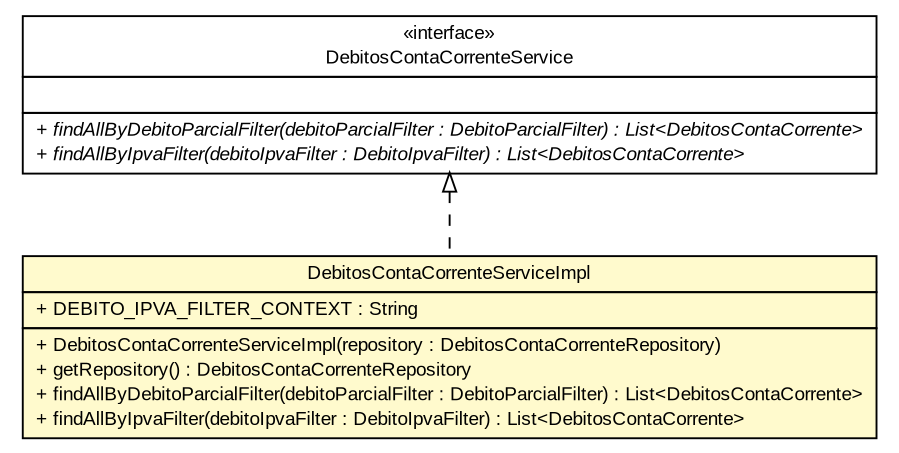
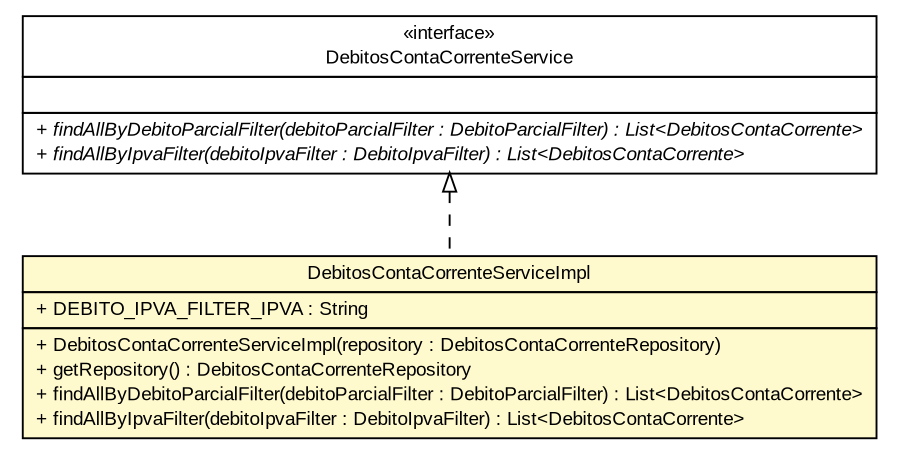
node "DebitosContaCorrenteServiceImpl": text "+ DEBITO_IPVA_FILTER_CONTEXT : String" -> "+ DEBITO_IPVA_FILTER_IPVA : String"
